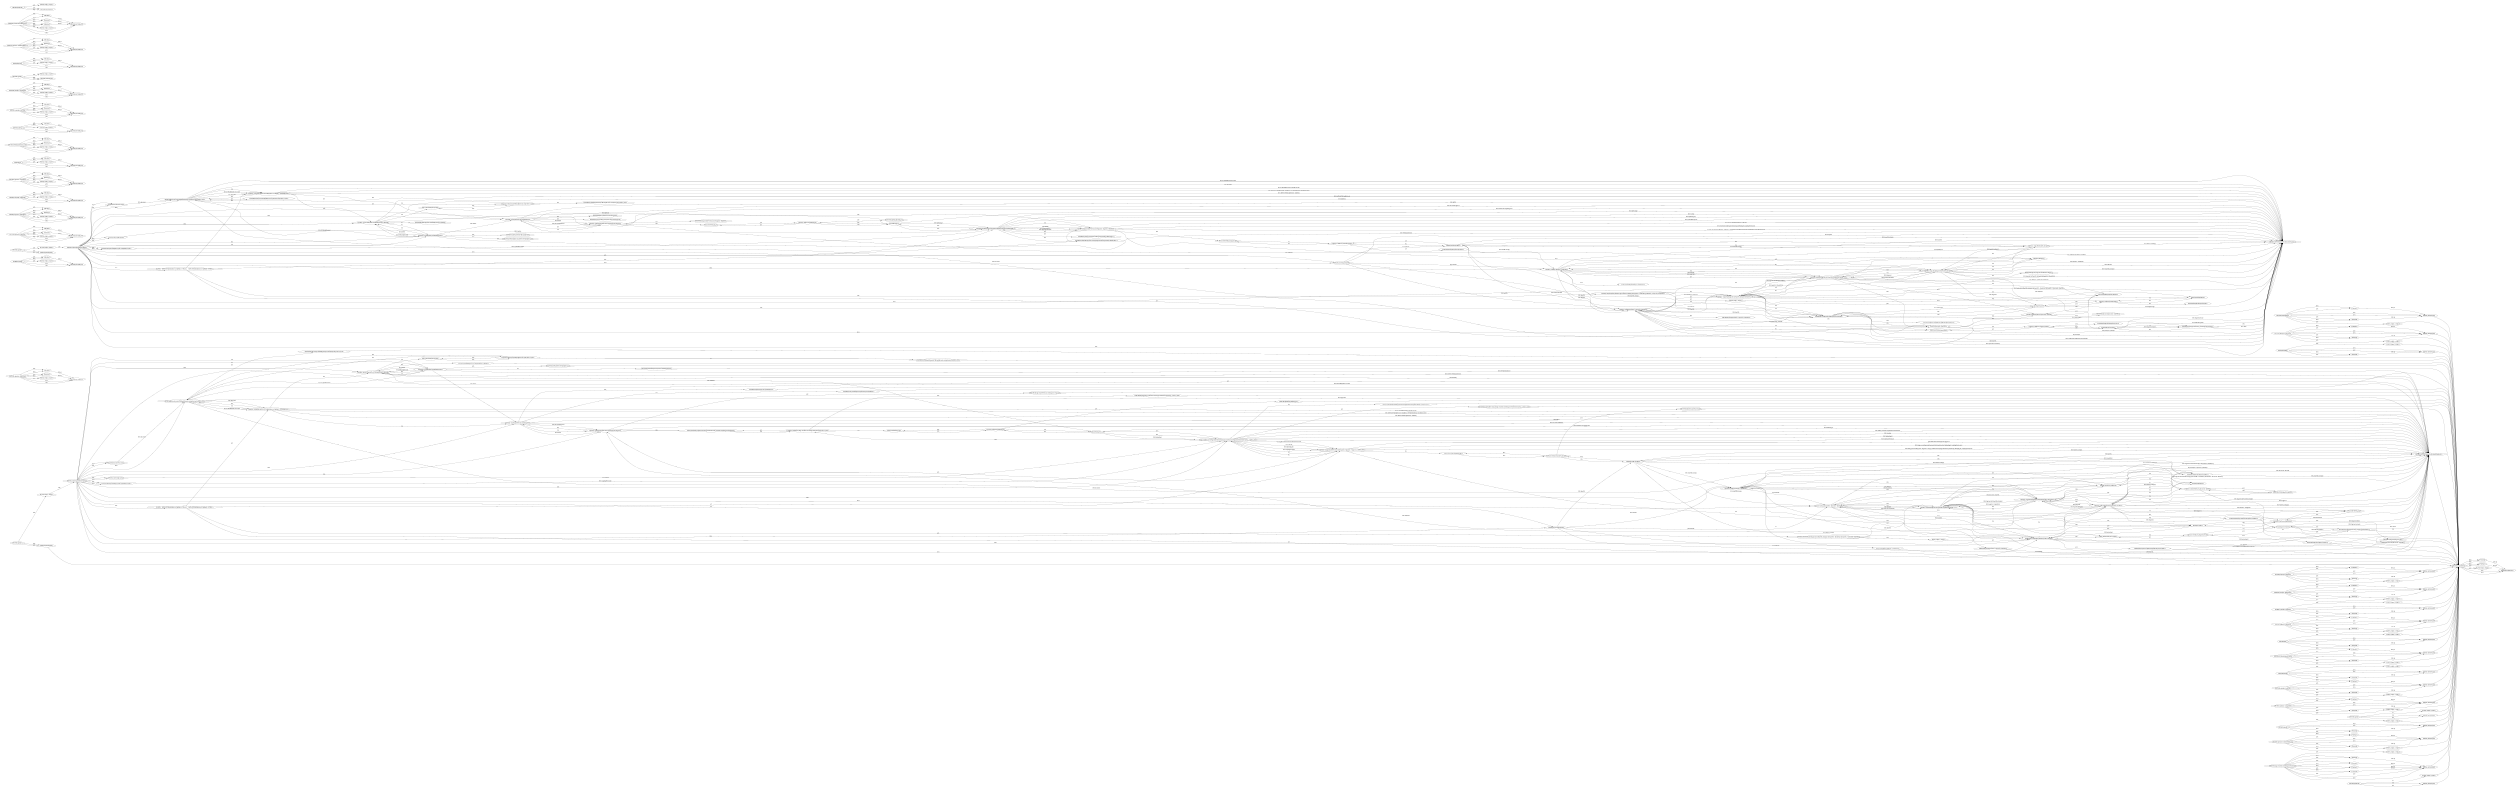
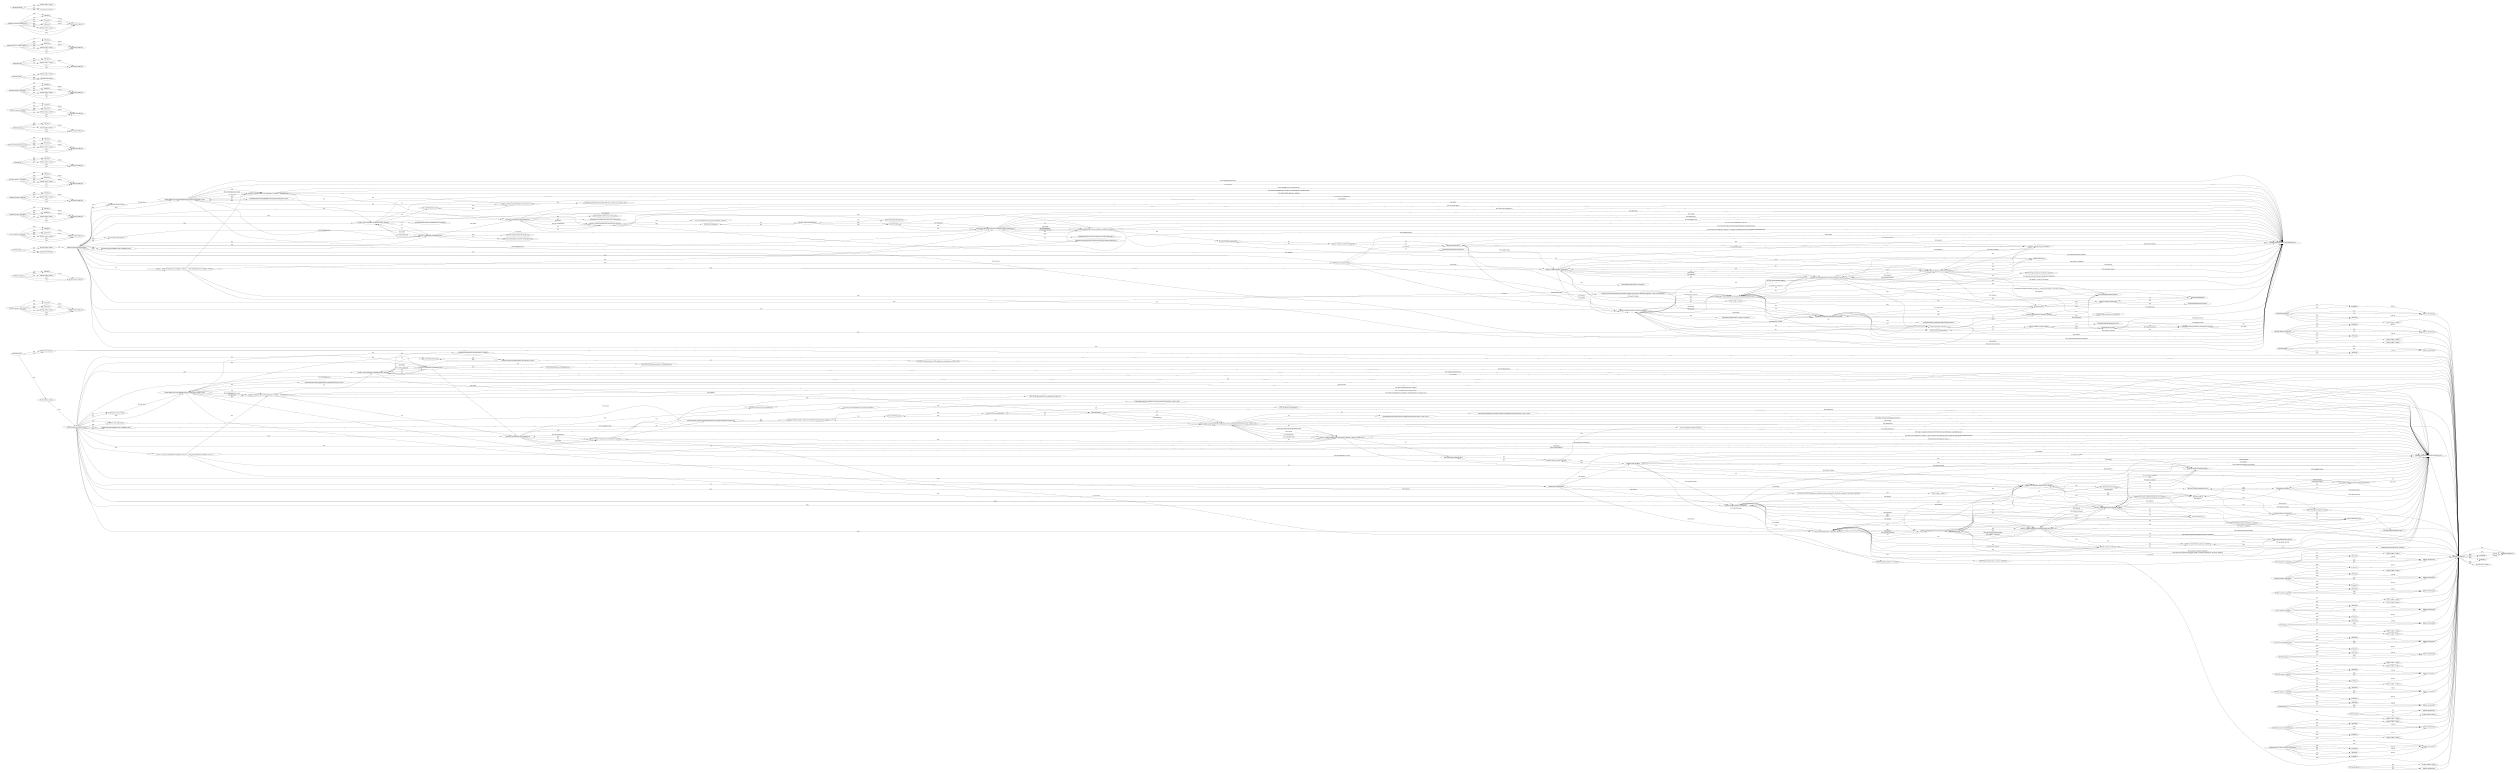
node "(PARAM,p4)": removed
